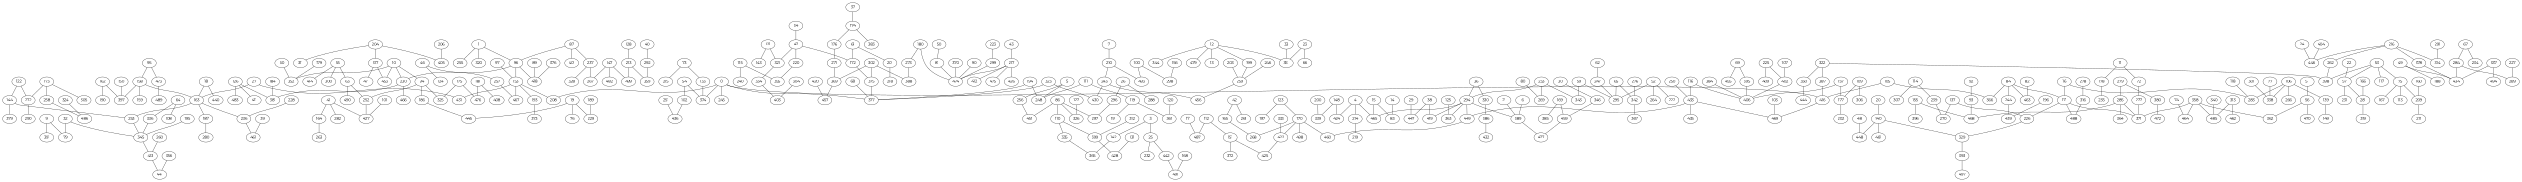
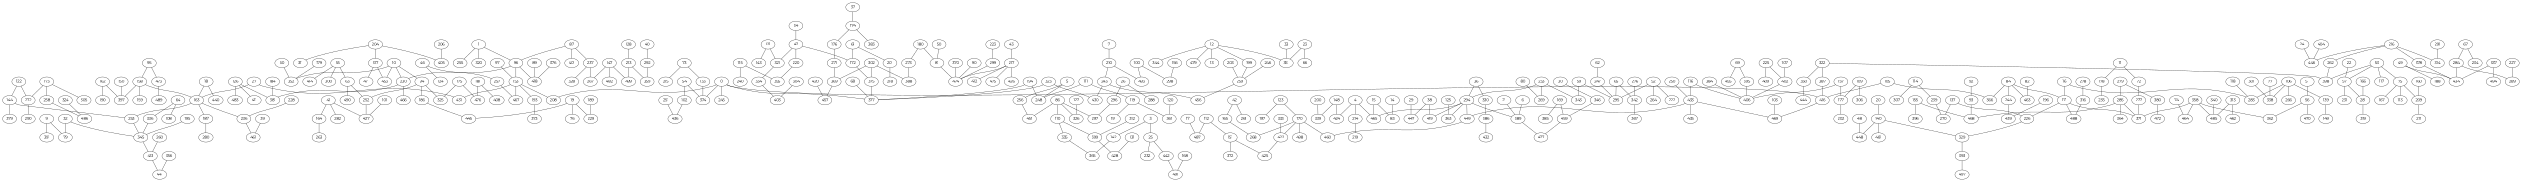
edge "180" -- "474": now "180" -- "81"
